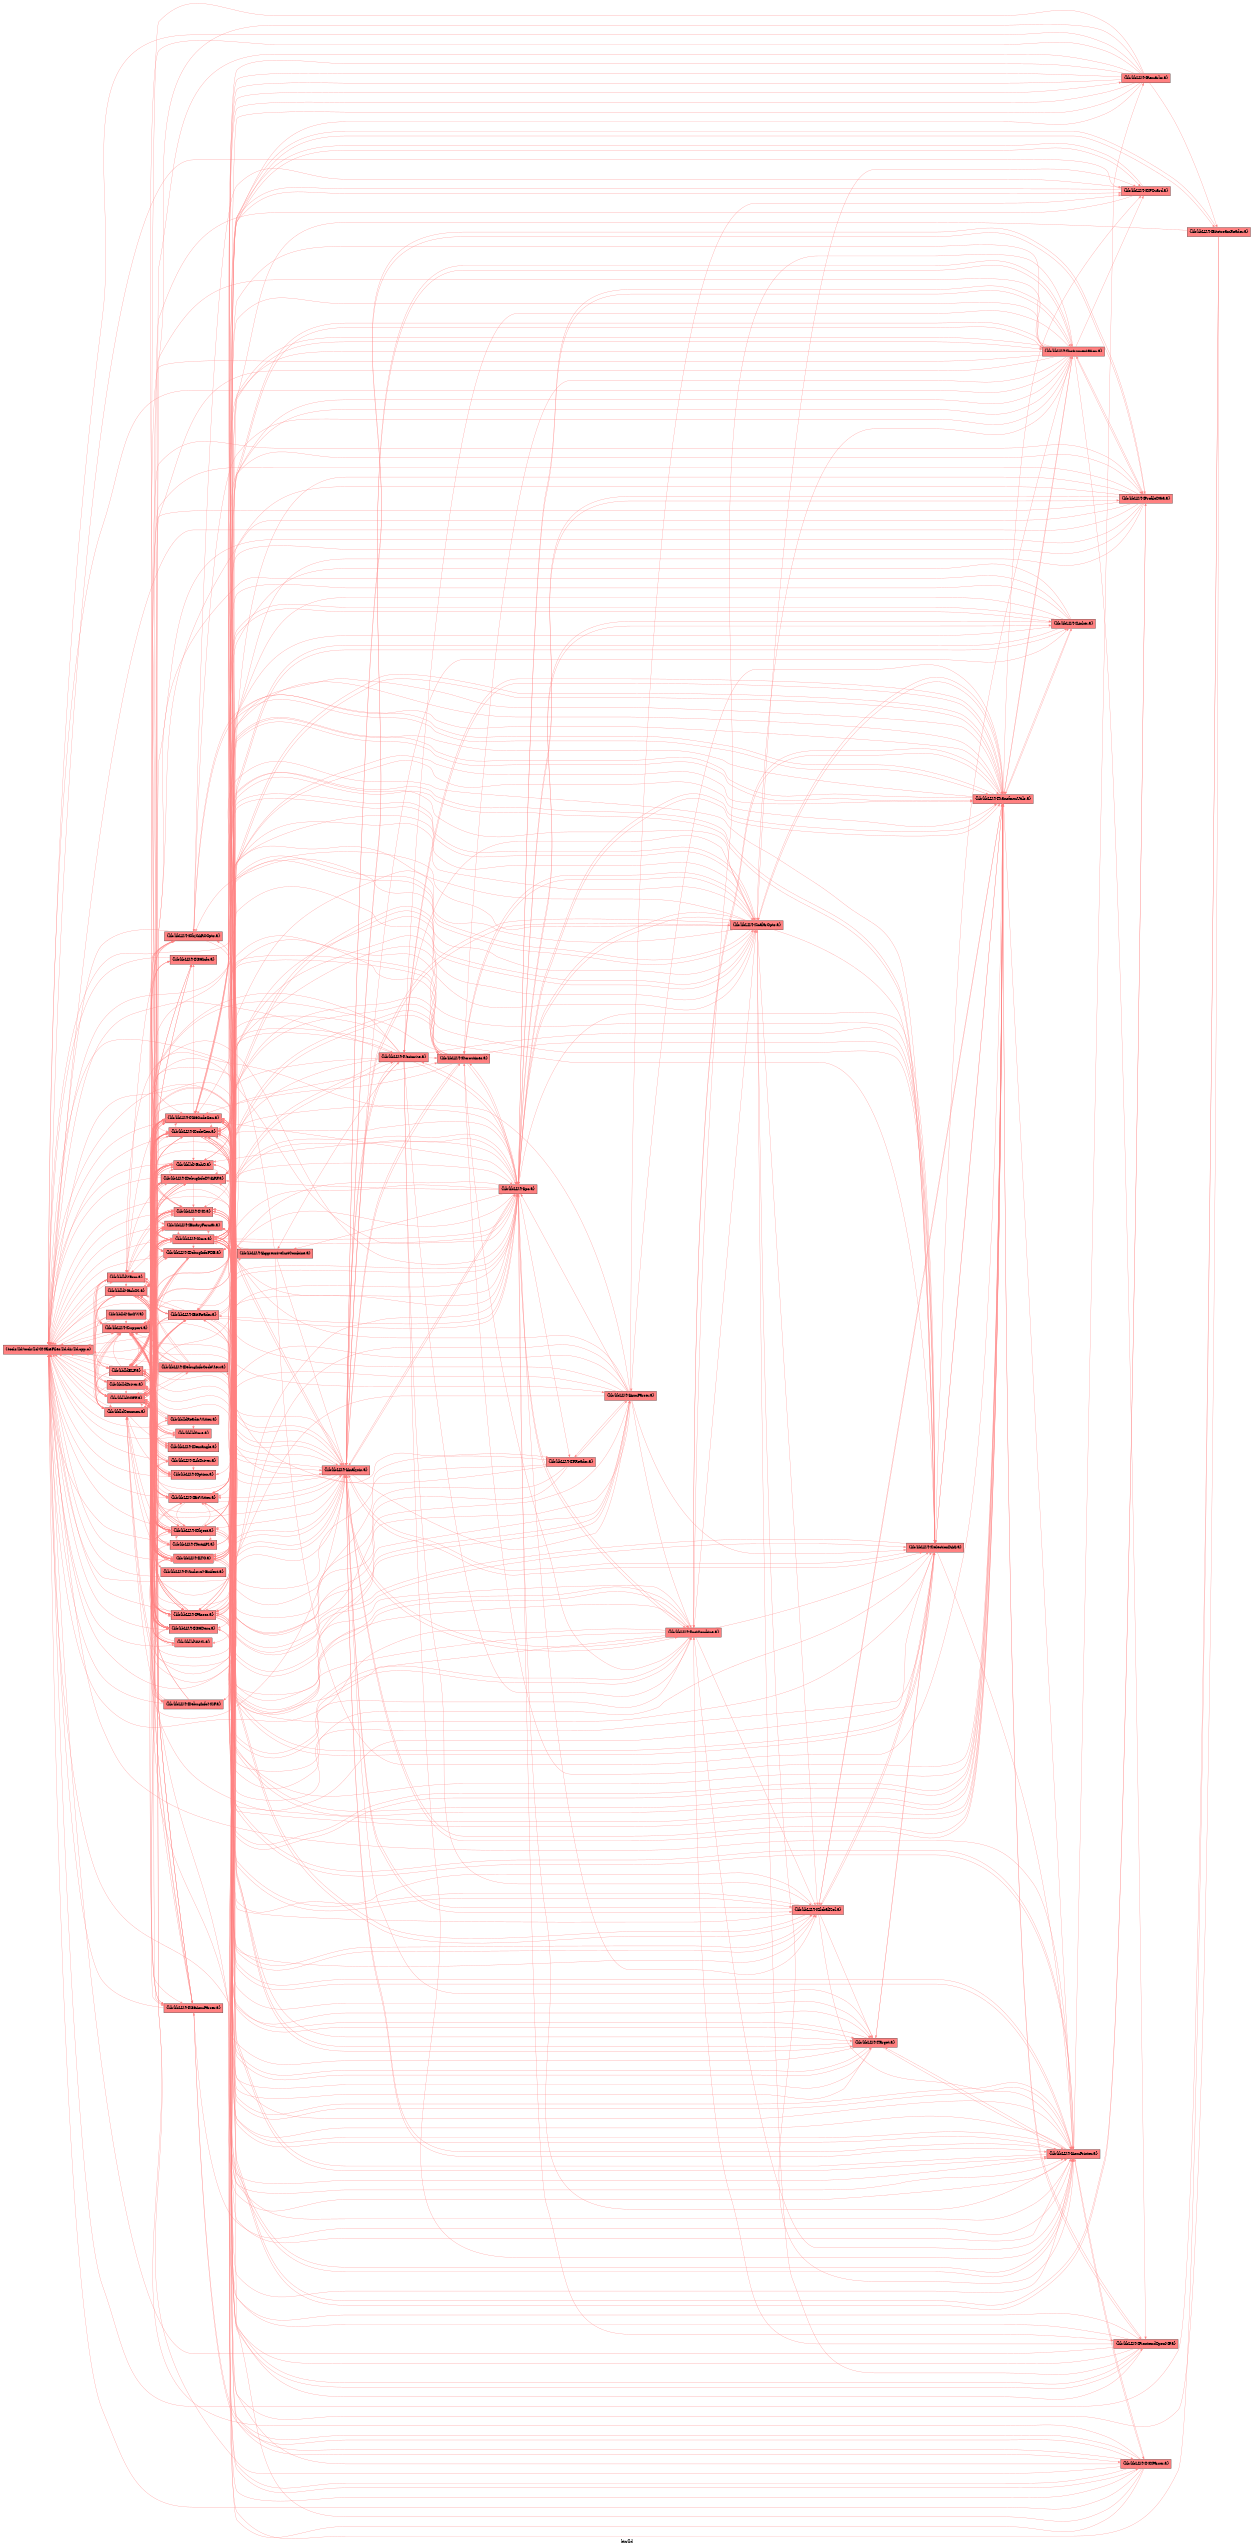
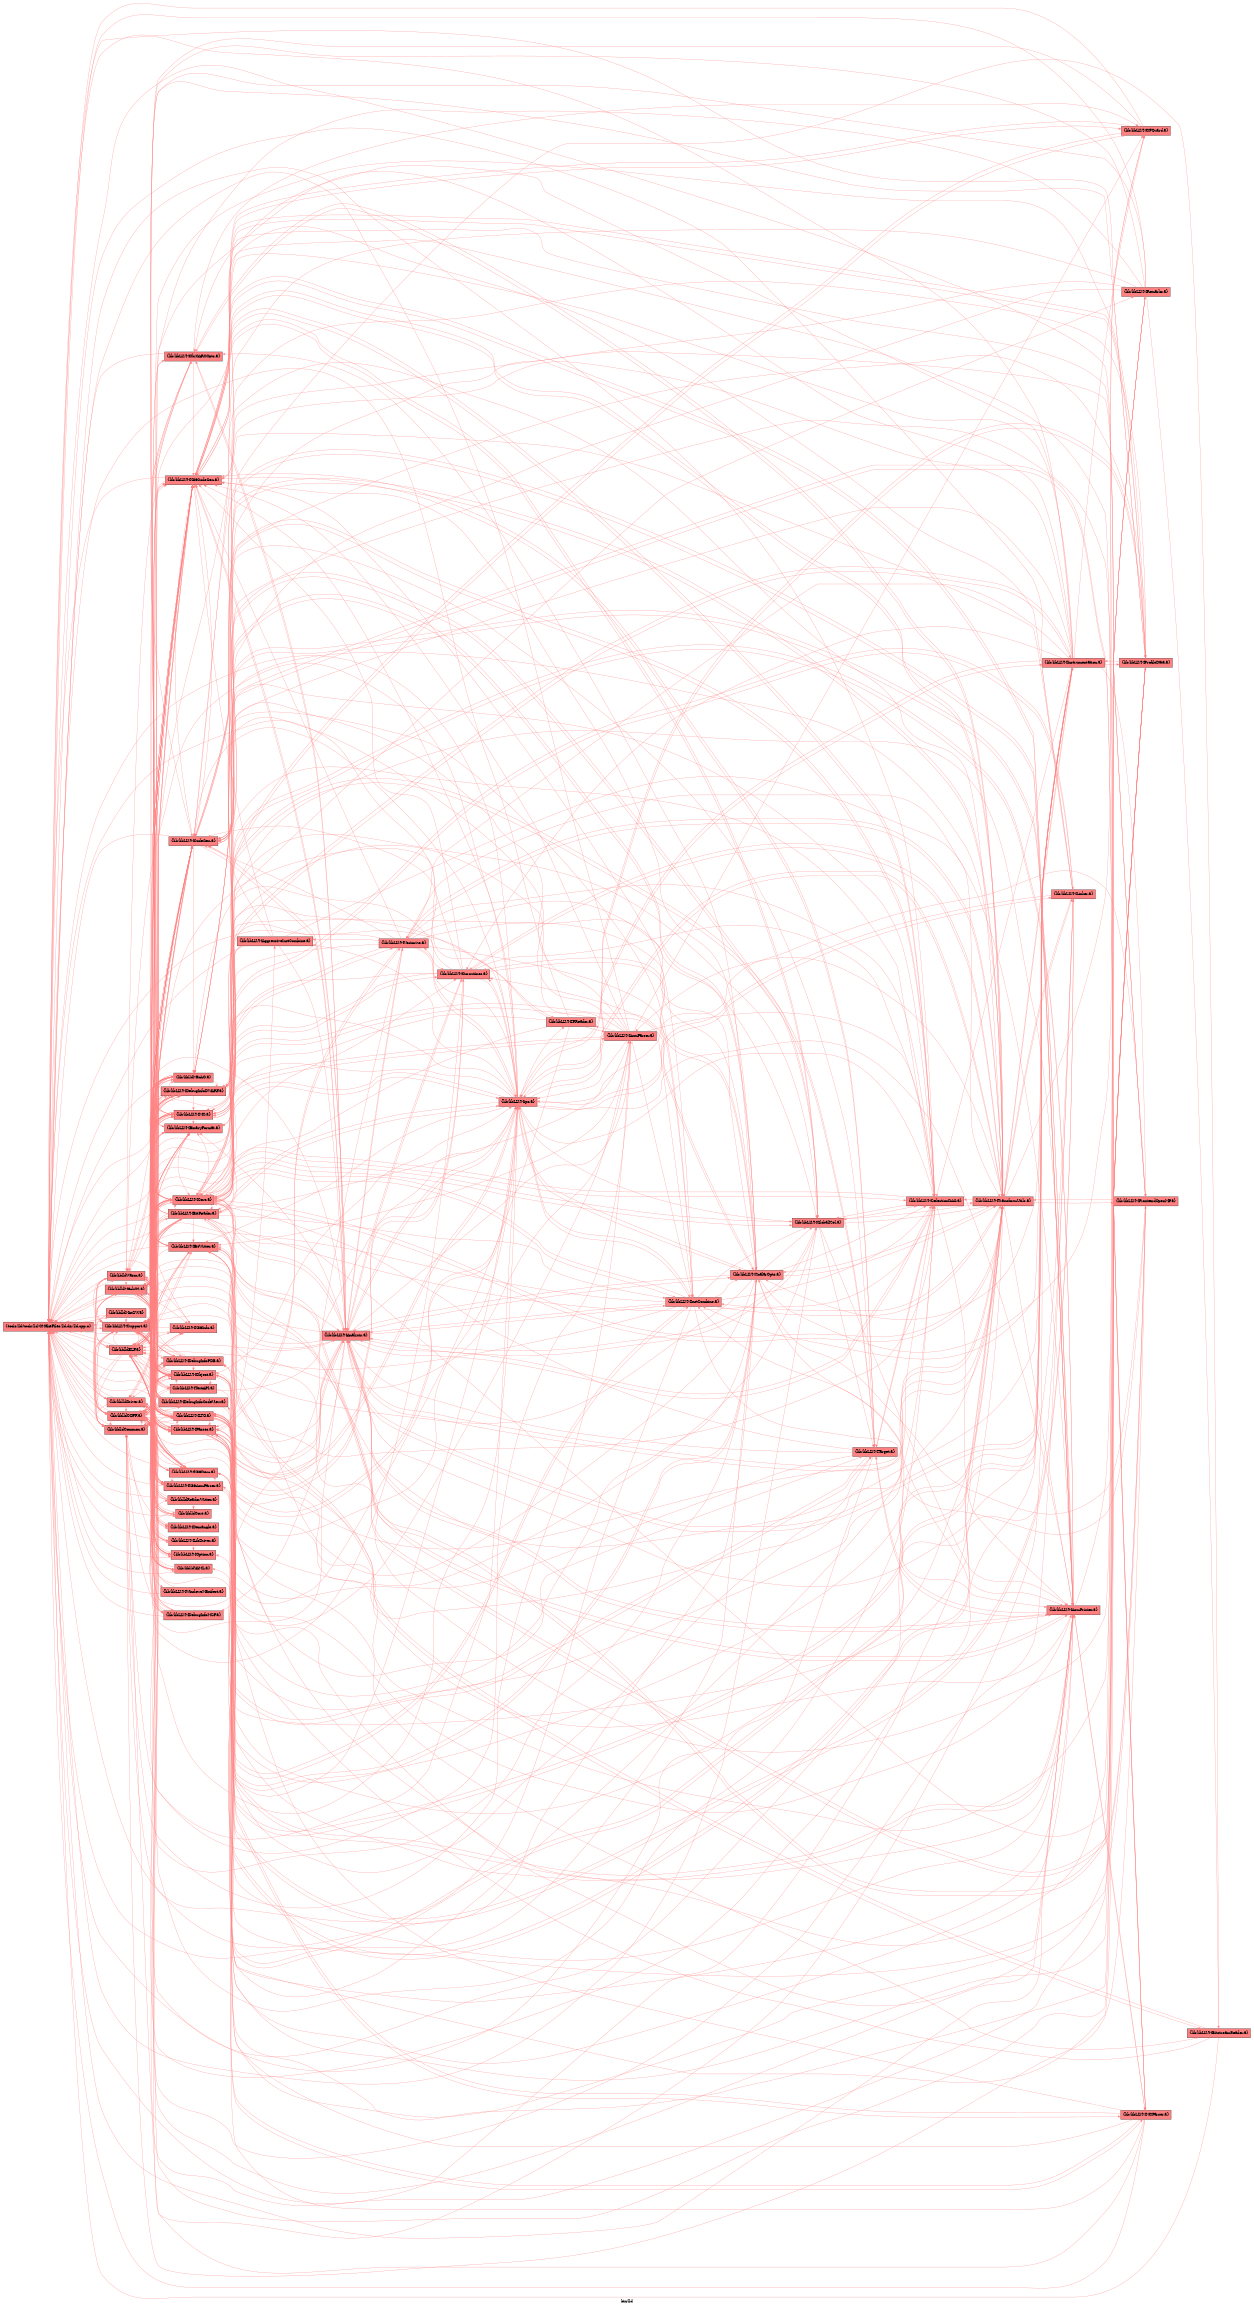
edge "{lib/libLLVMTransformUtils.a}" -> "{lib/libLLVMCoroutines.a}": added
